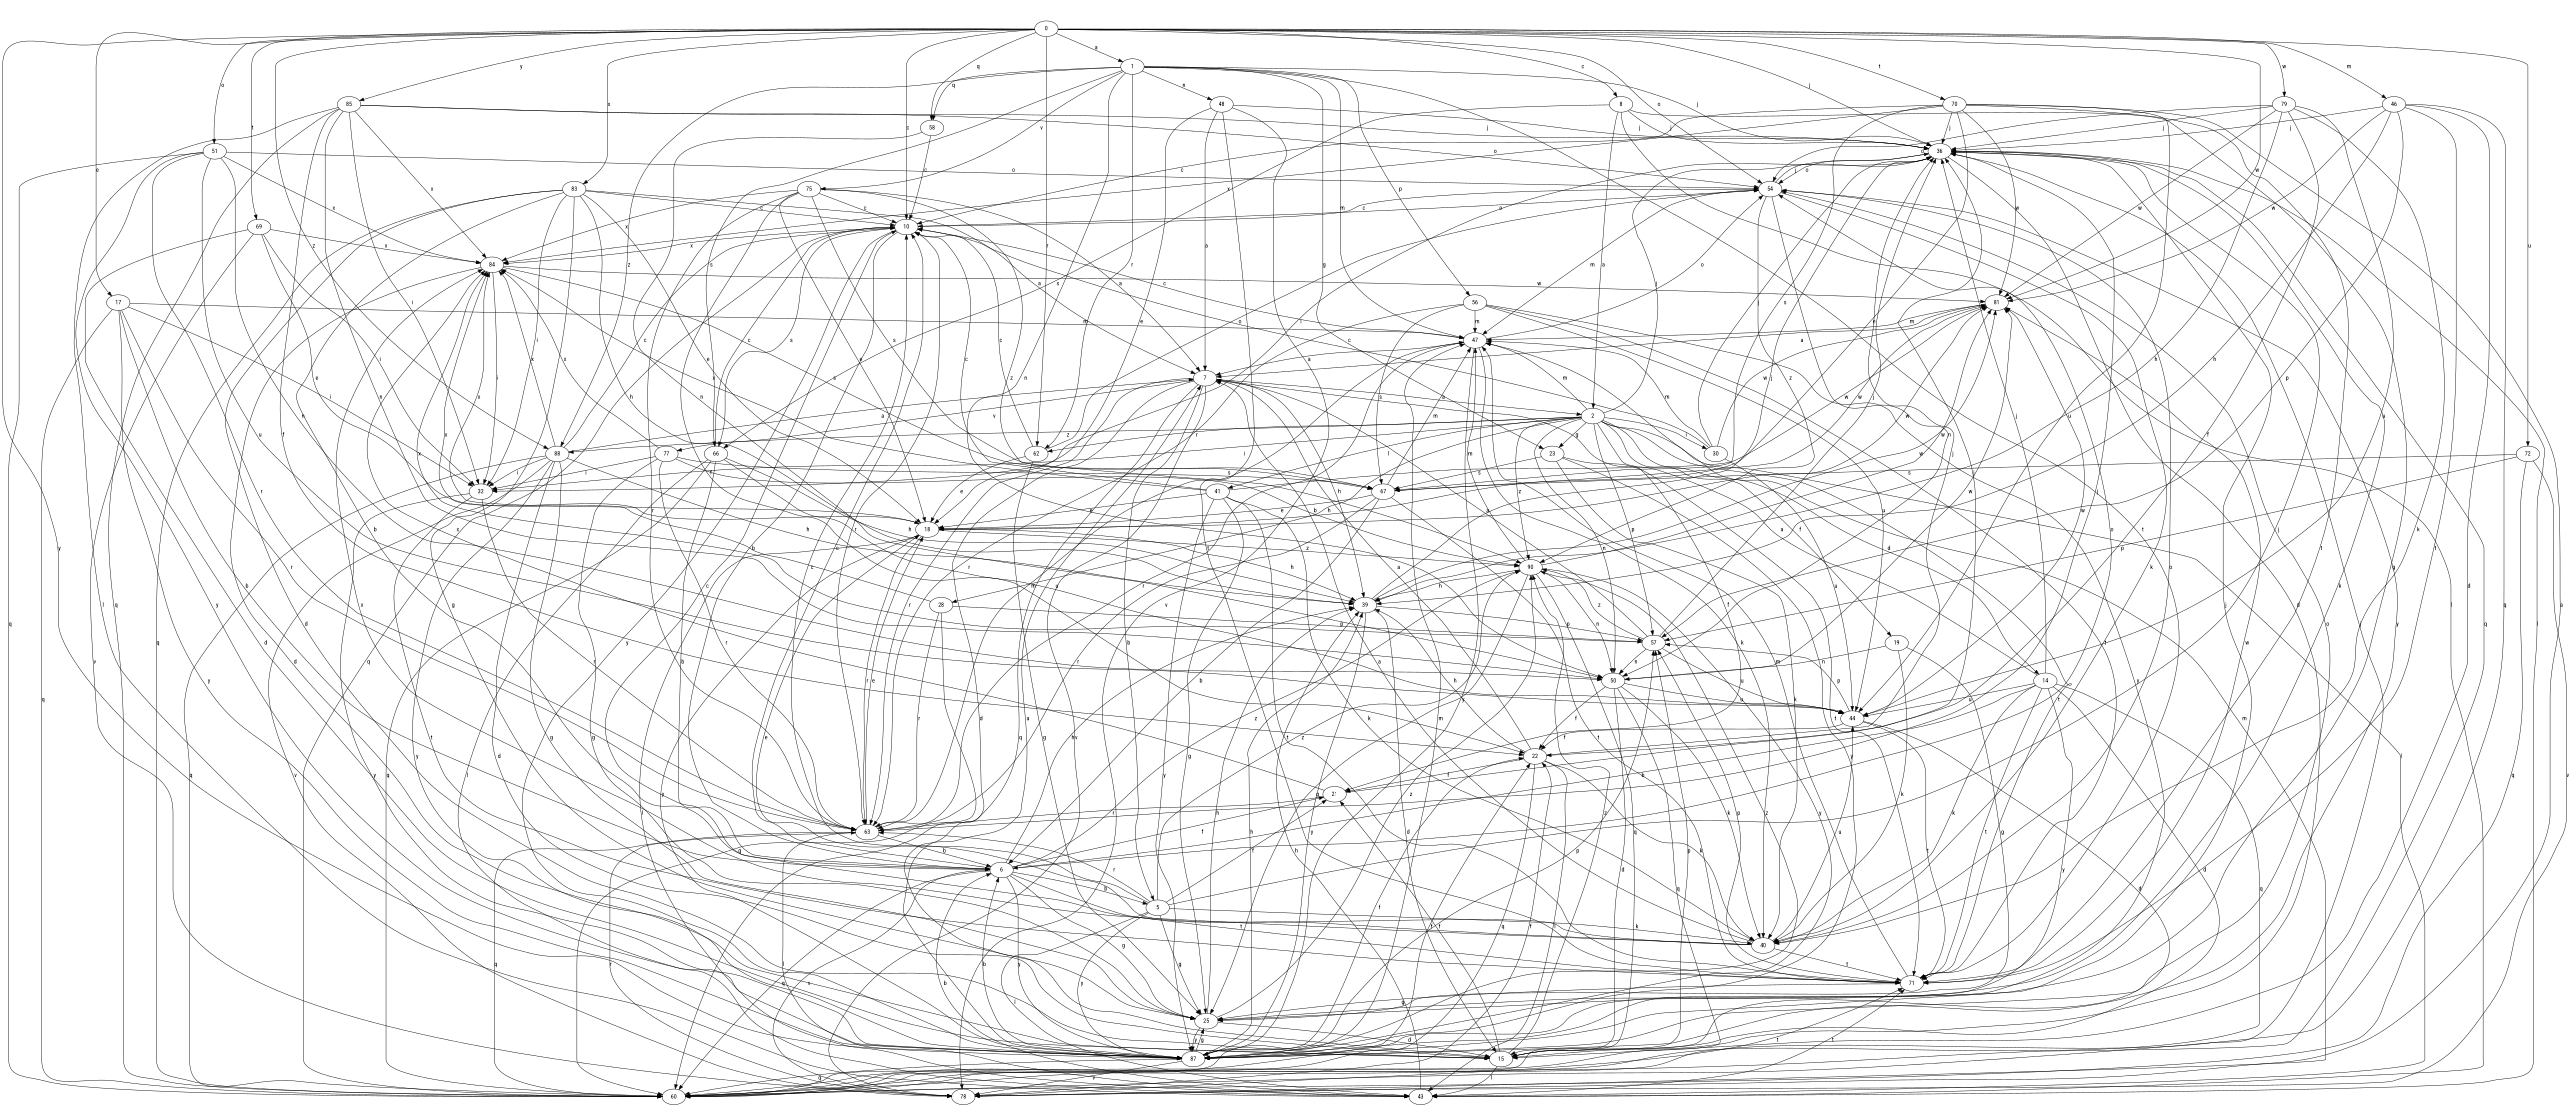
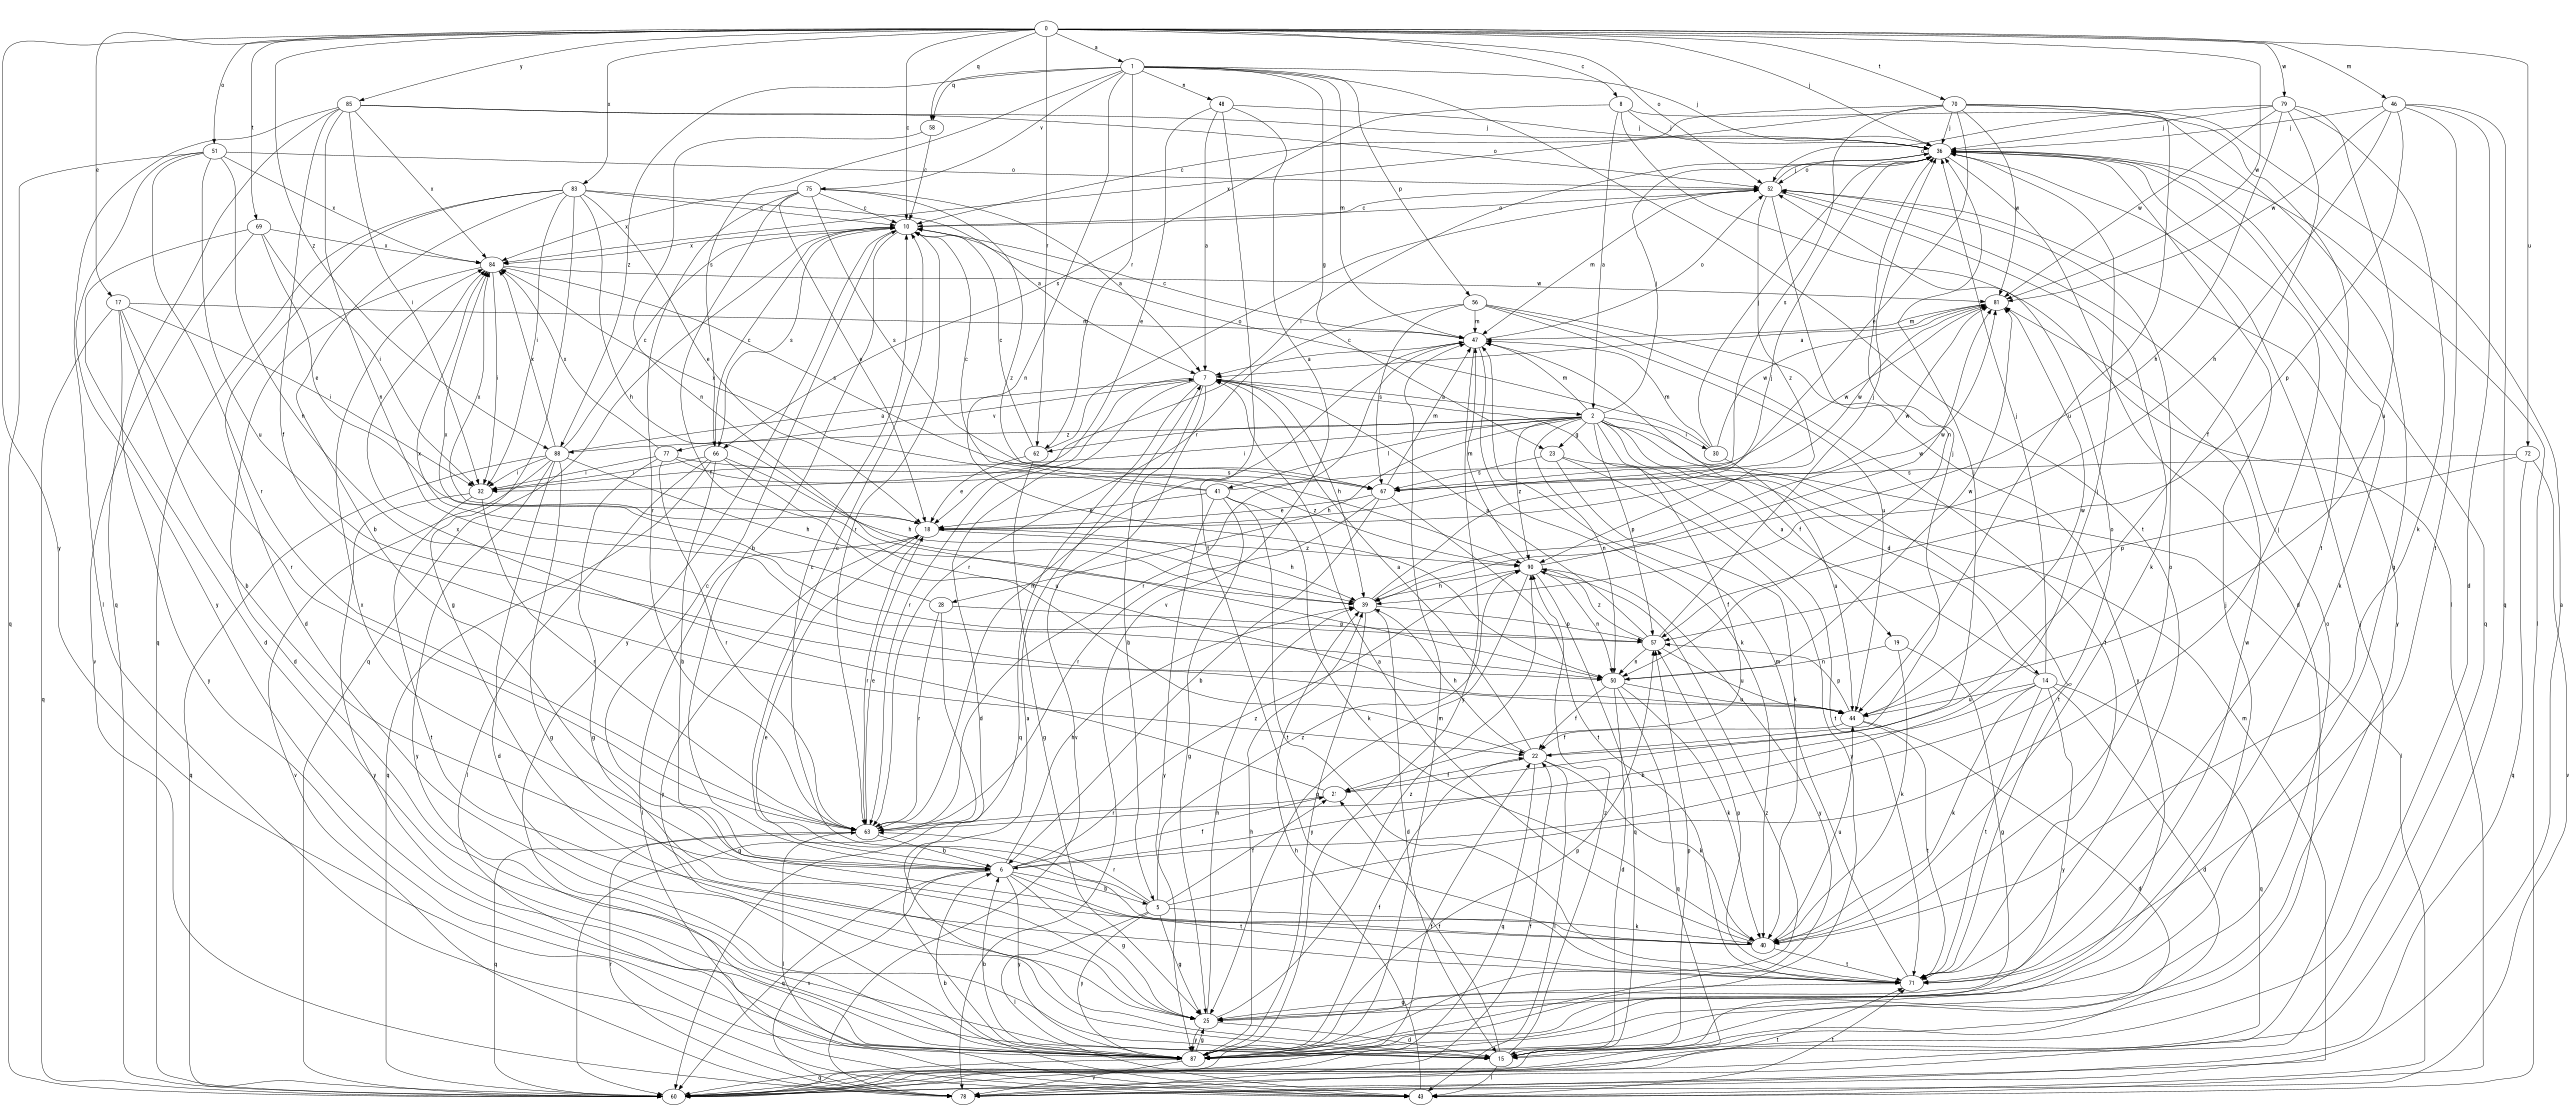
node "54": label "54" -> "52"
edge "66" -> "32": added, label "i"
edge "77" -> "90": label "b" -> "z"
